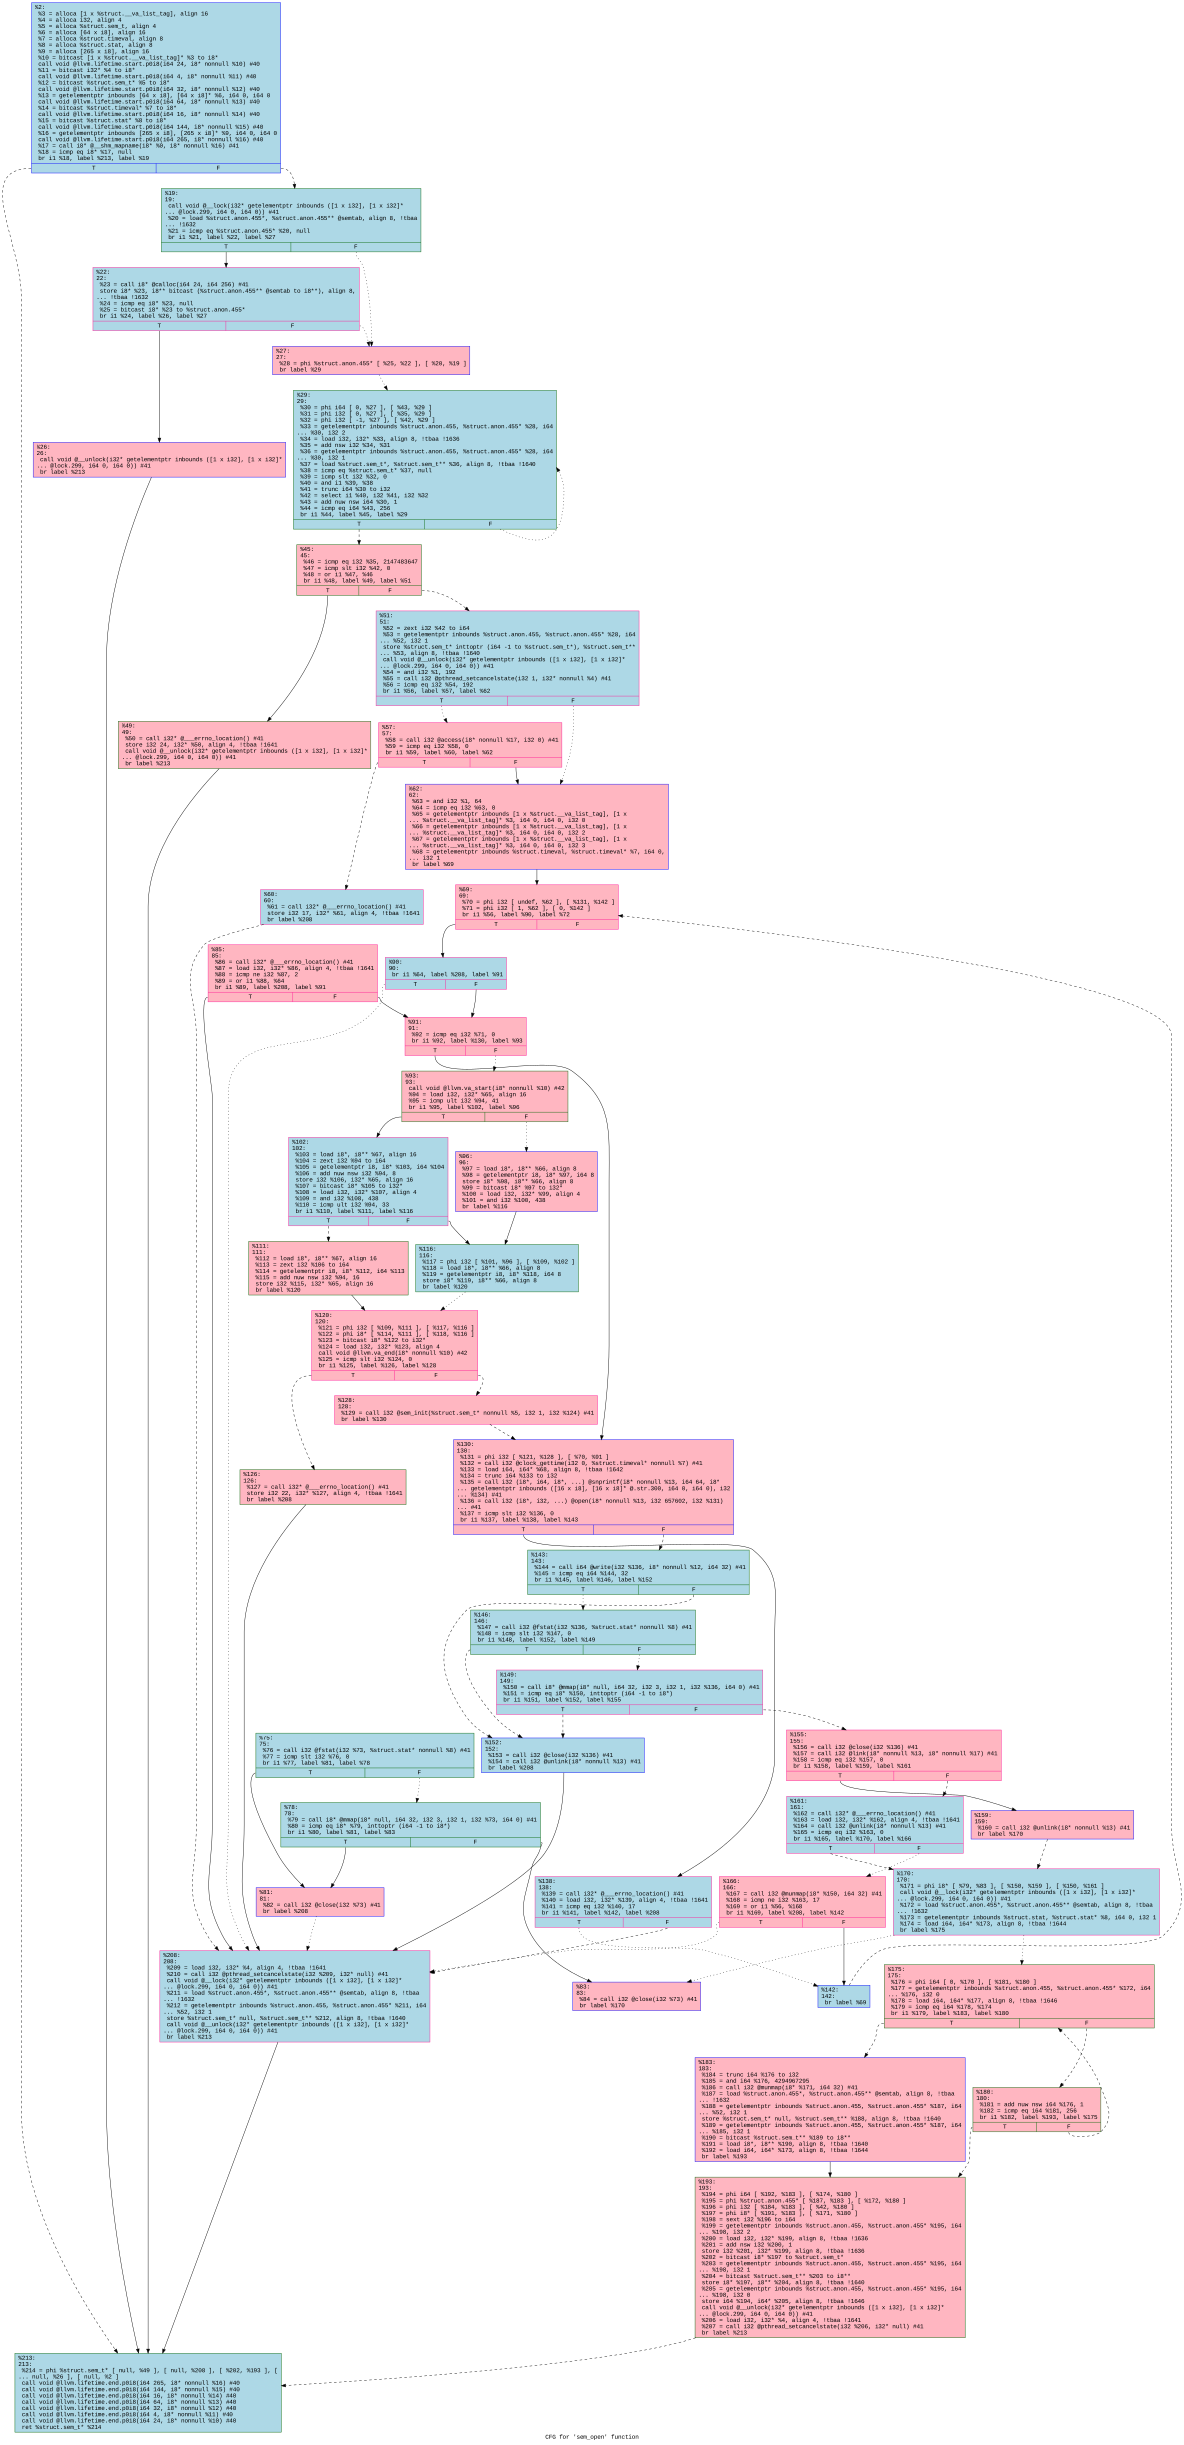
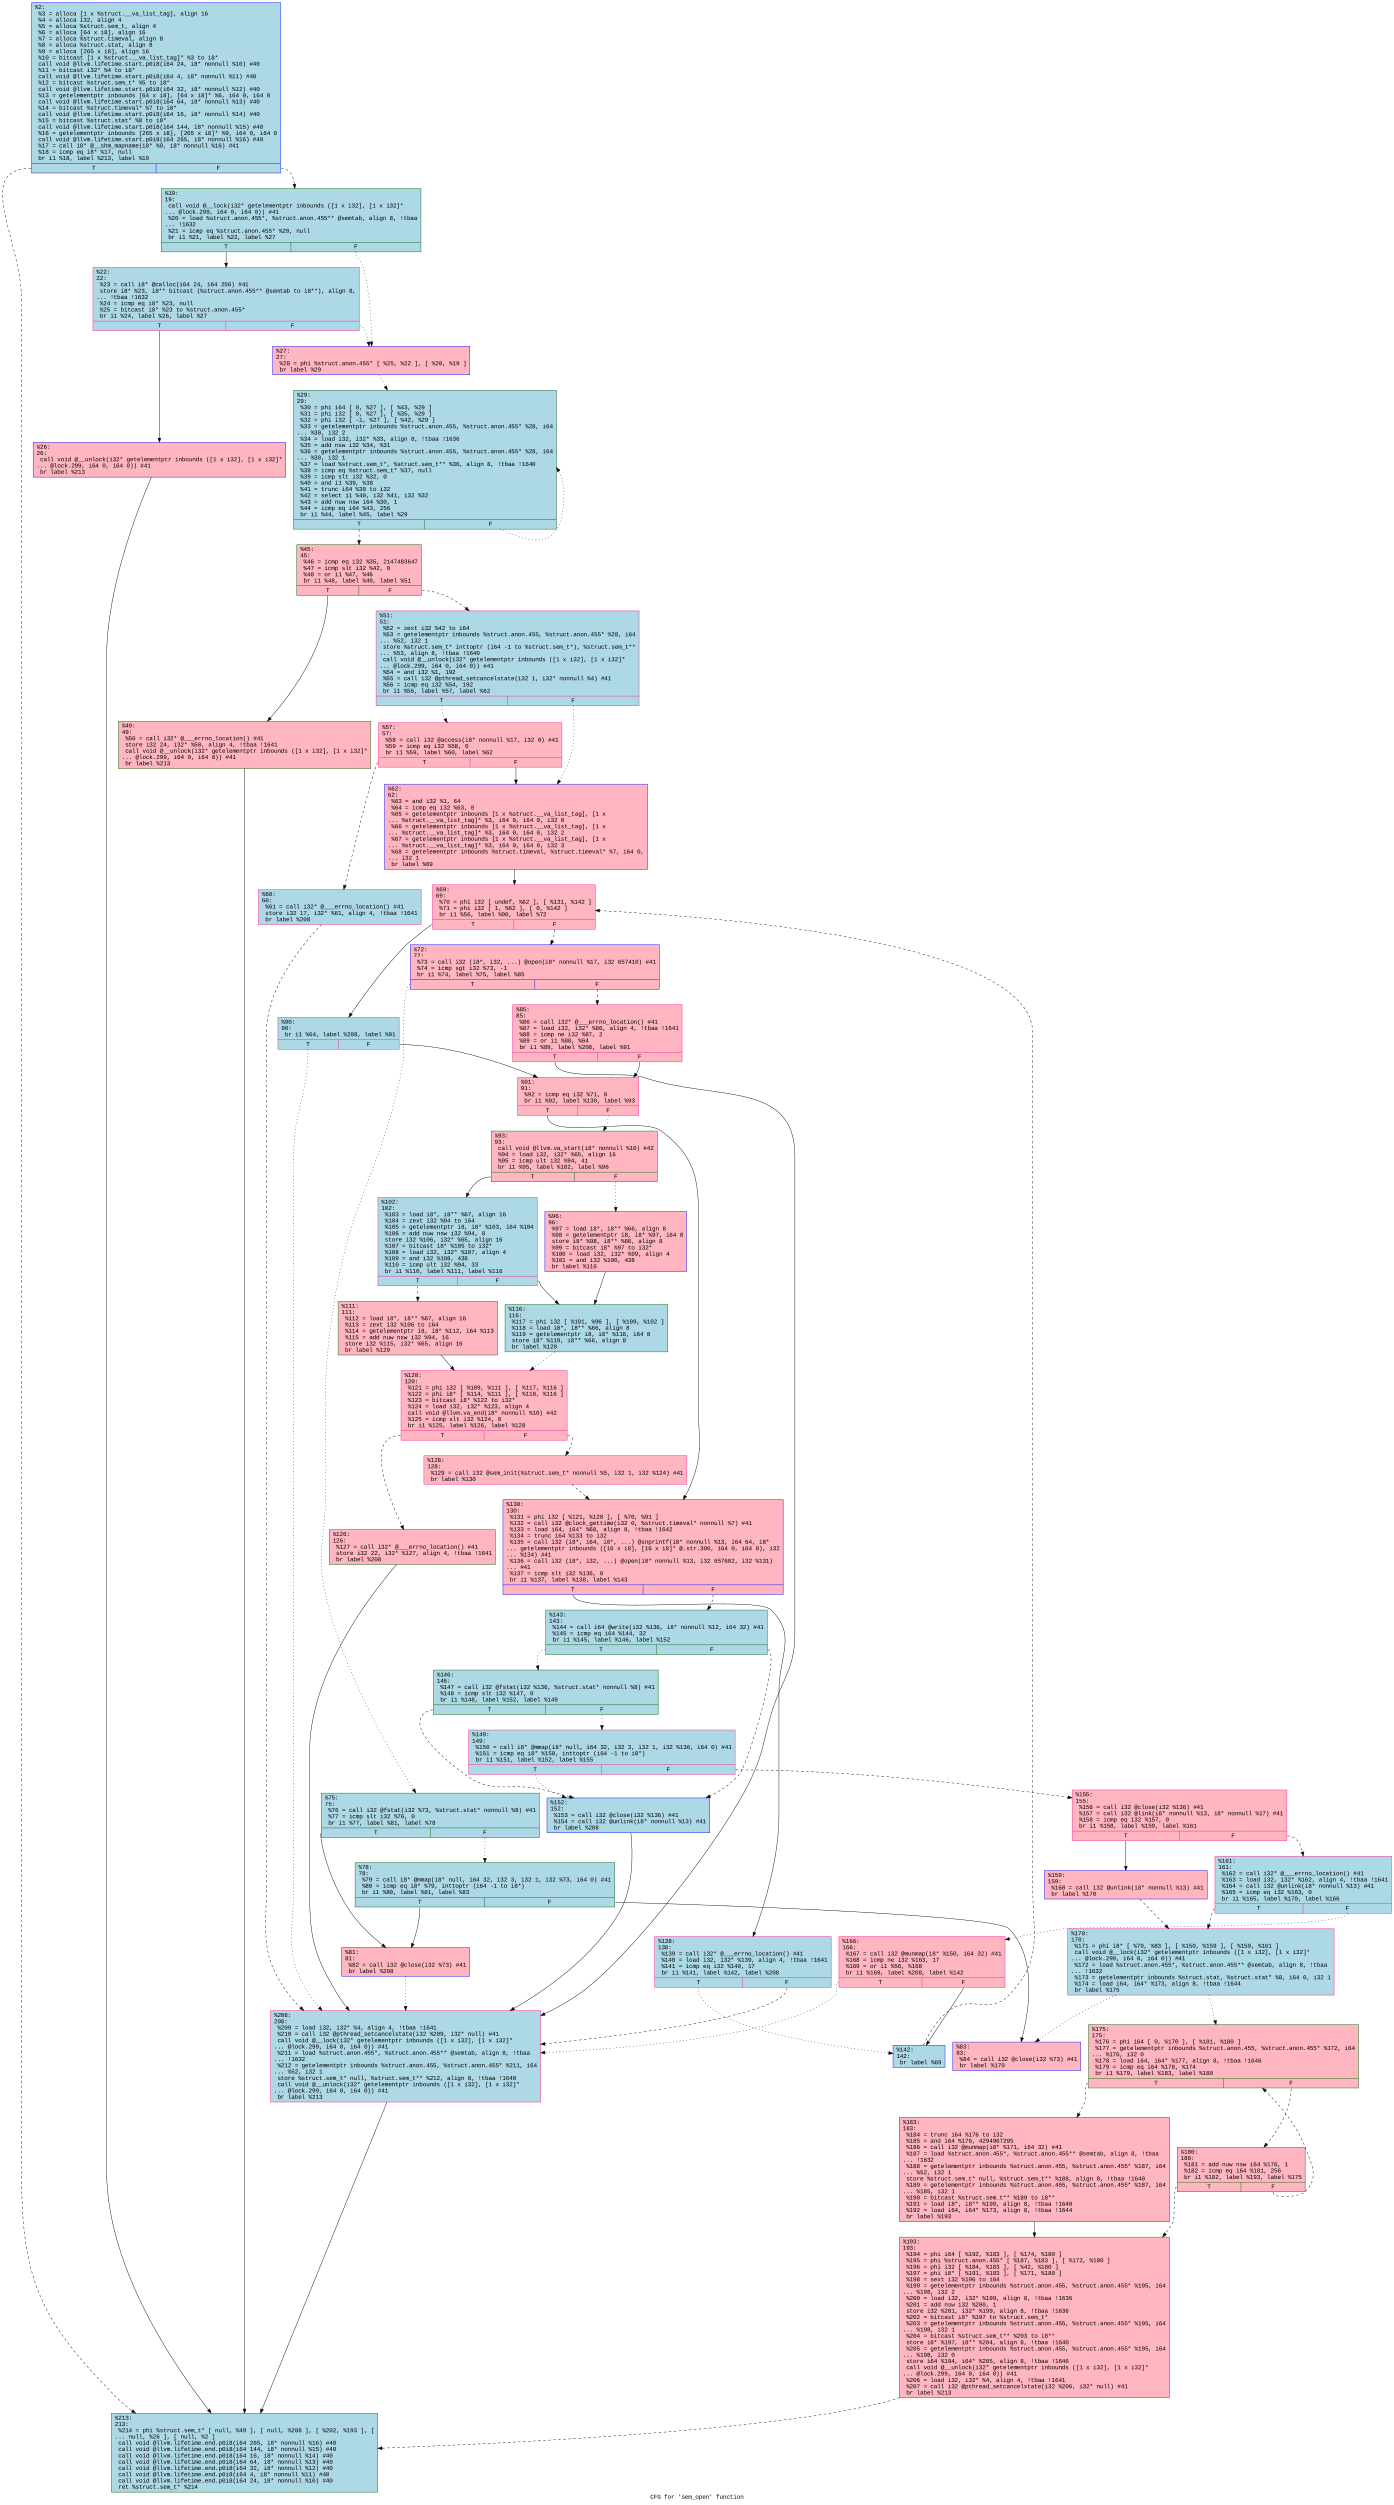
node "%72:": added
edge "%149:" -> "%152:": style dashed -> dotted
